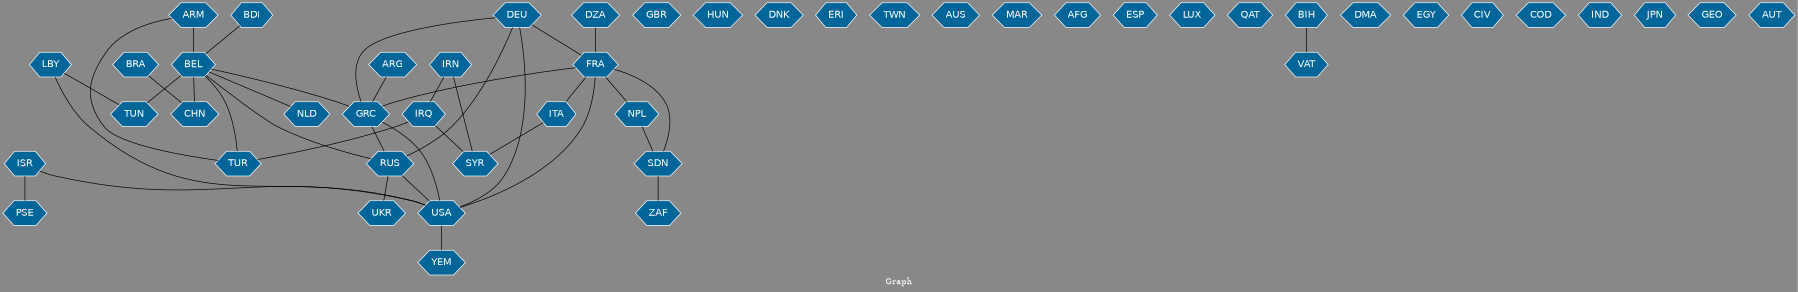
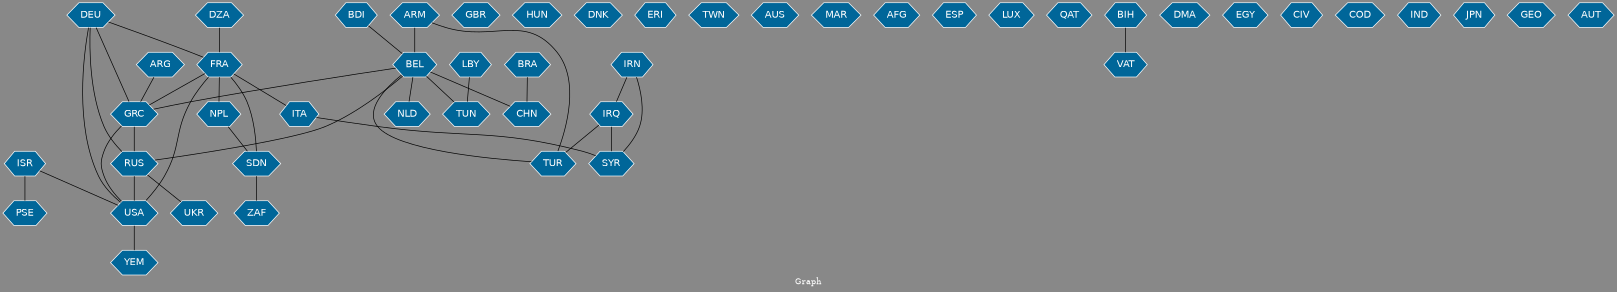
edge "LBY" -- "USA": removed
